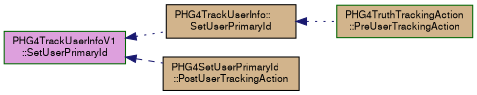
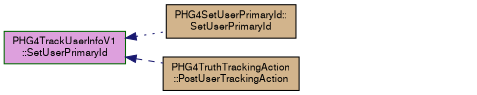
node "PHG4TrackUserInfo:: SetUserPrimaryId": label "PHG4TrackUserInfo:: SetUserPrimaryId" -> "PHG4SetUserPrimaryId:: SetUserPrimaryId"
node "PHG4TruthTrackingAction ::PreUserTrackingAction": removed
node "PHG4SetUserPrimaryId ::PostUserTrackingAction": label "PHG4SetUserPrimaryId ::PostUserTrackingAction" -> "PHG4TruthTrackingAction ::PostUserTrackingAction"
